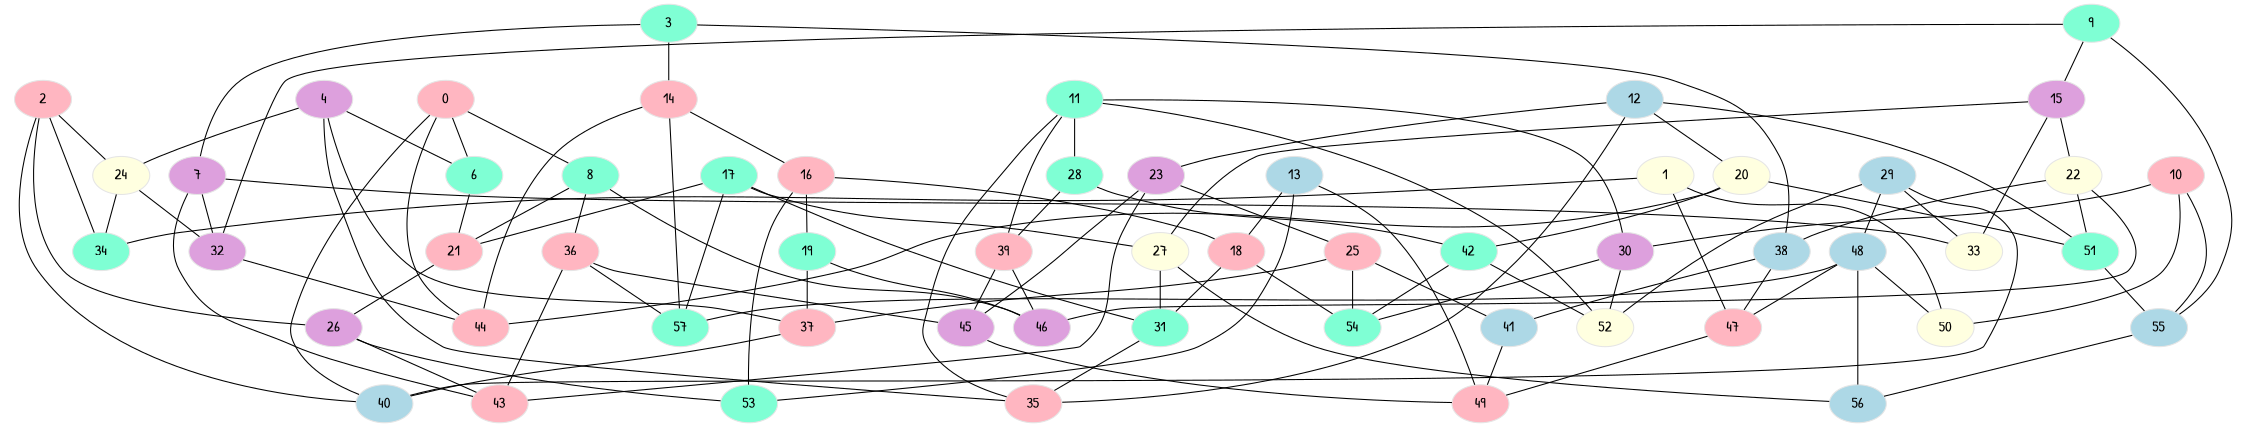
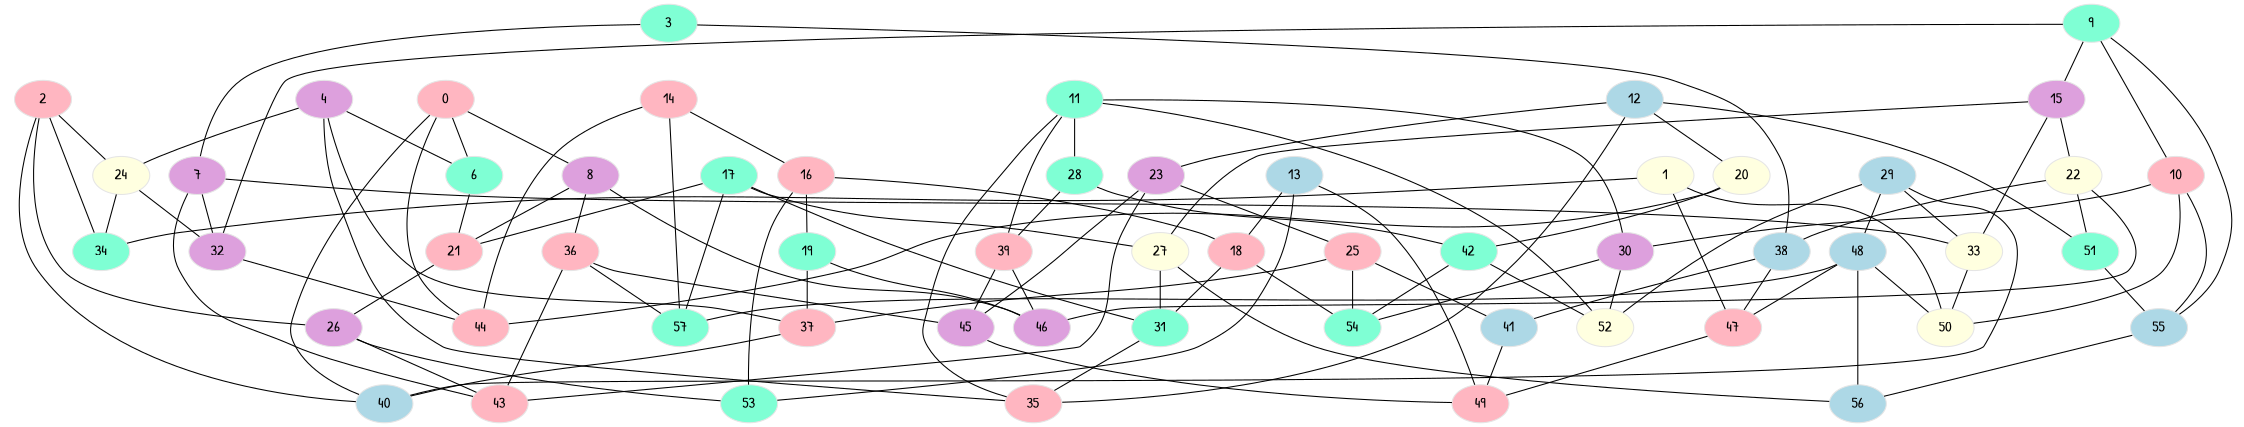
edge "3" -- "14": removed
edge "9" -- "10": added
node "8": fillcolor aquamarine -> plum
edge "20" -- "51": removed
edge "33" -- "50": added
